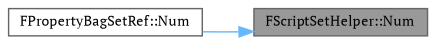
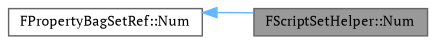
edge "FPropertyBagSetRef::Num" -> "FScriptSetHelper::Num": reversed
